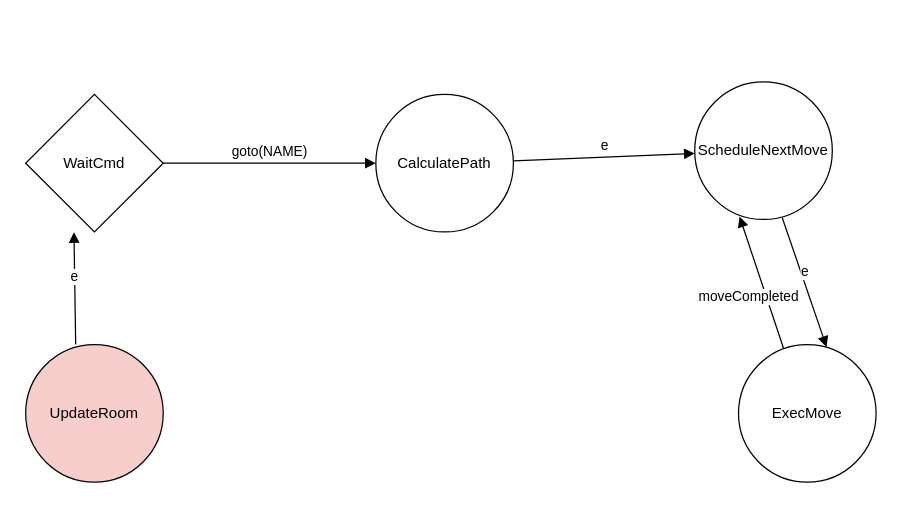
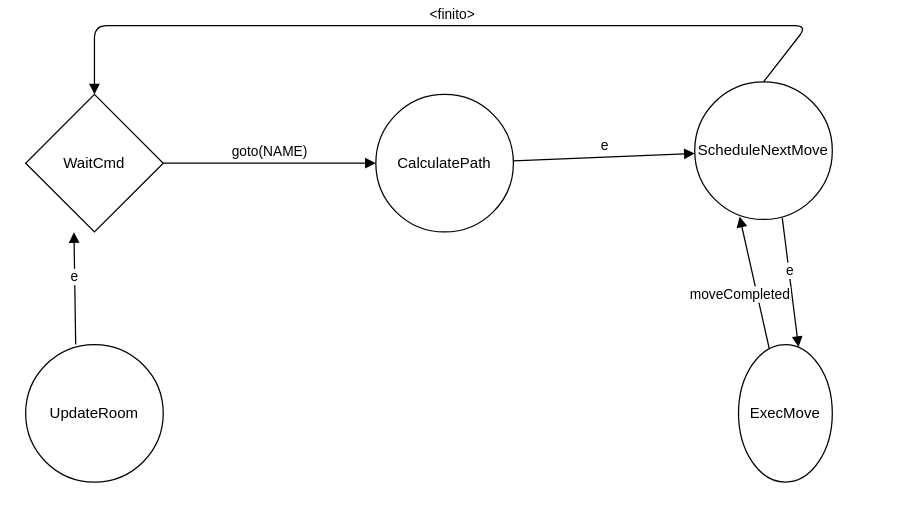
edge "ScheduleNextMove" -> "WaitCmd": added, label "<finito>"
node "UpdateRoom": fillcolor #f8cecc -> #ffffff
node "ExecMove": size 138x138 -> 94x138
